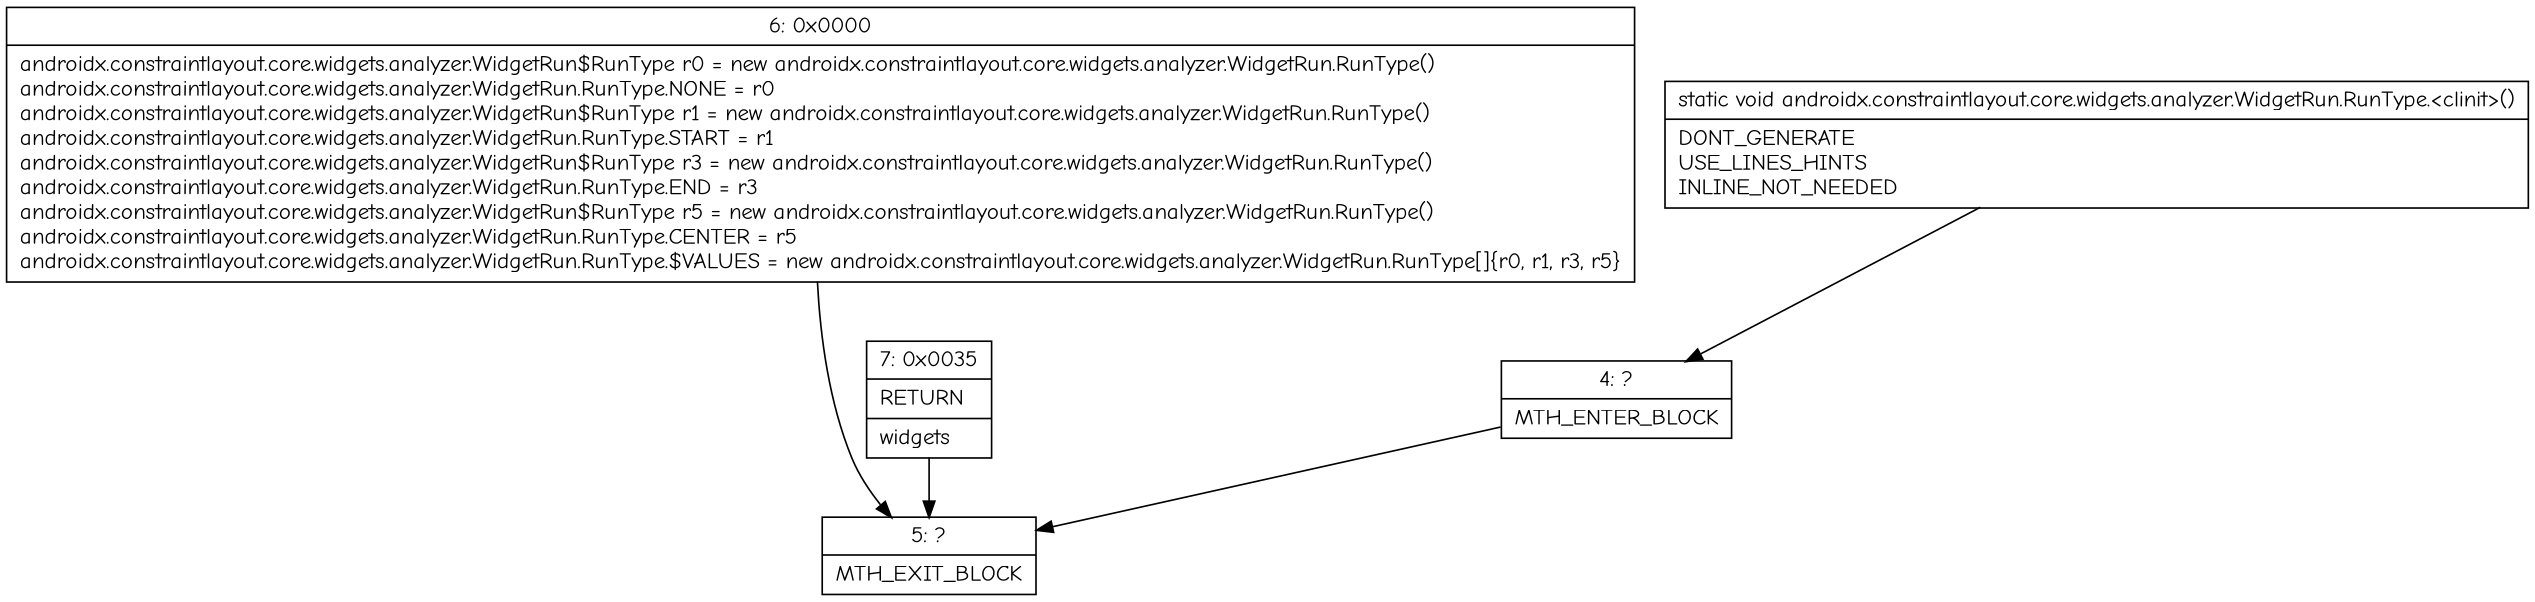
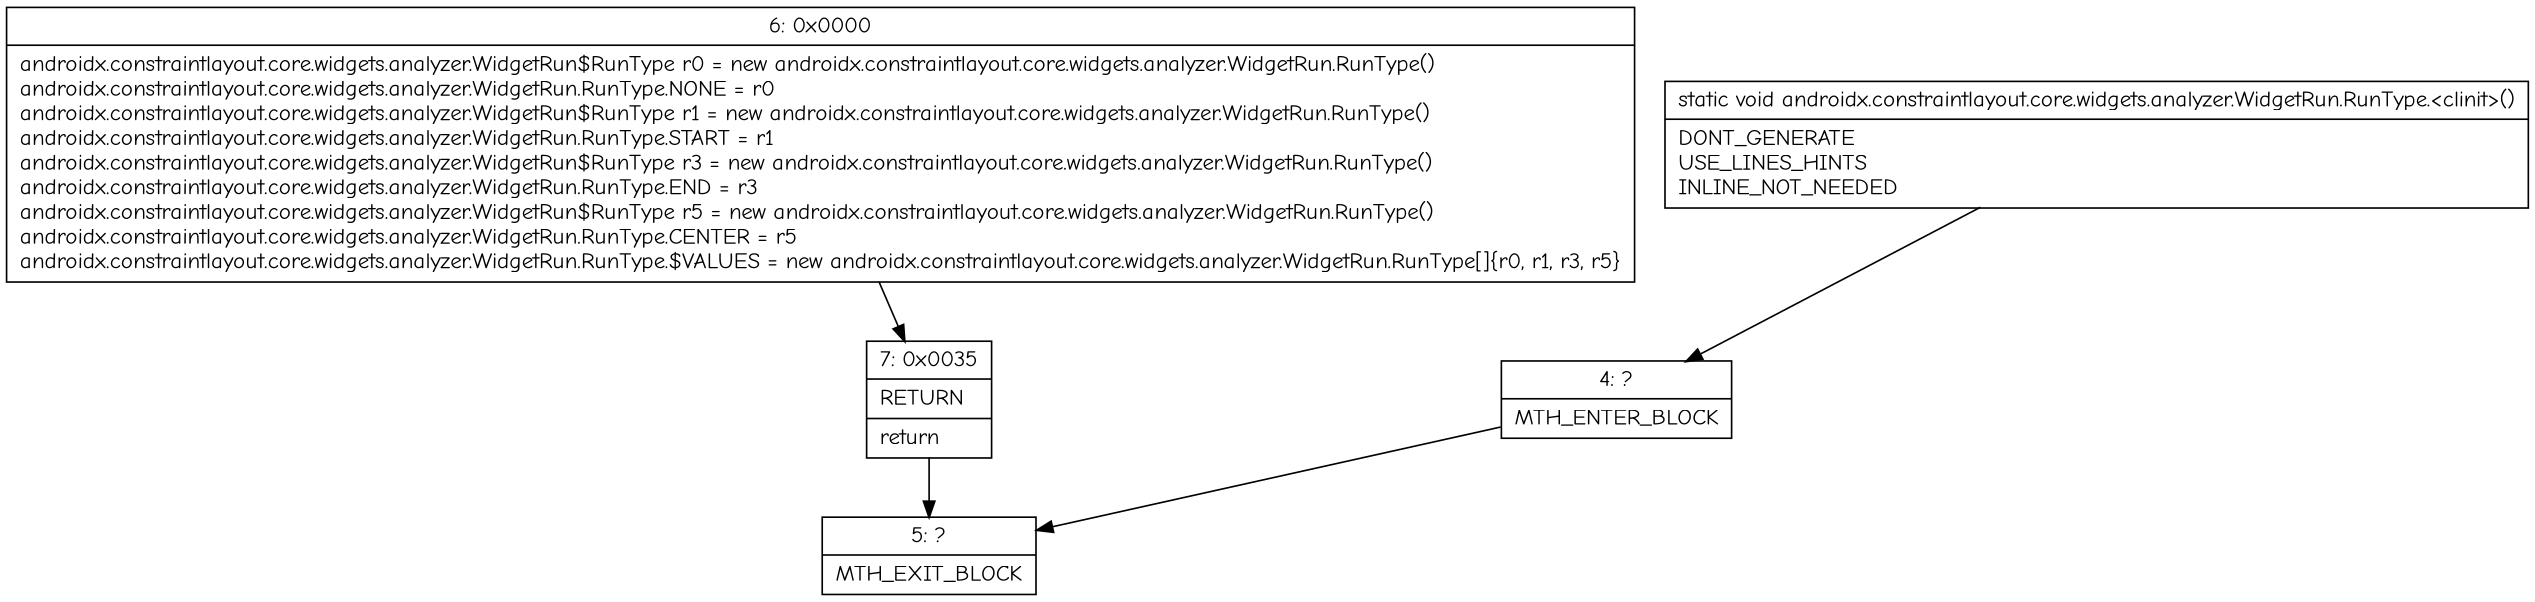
edge "6: 0x0000" -> "5: ?": now "6: 0x0000" -> "7: 0x0035"
node "7: 0x0035": text "widgets" -> "return"
